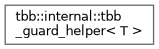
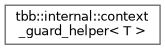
node "tbb::internal::tbb _guard_helper< T >": label "tbb::internal::tbb _guard_helper< T >" -> "tbb::internal::context _guard_helper< T >"
